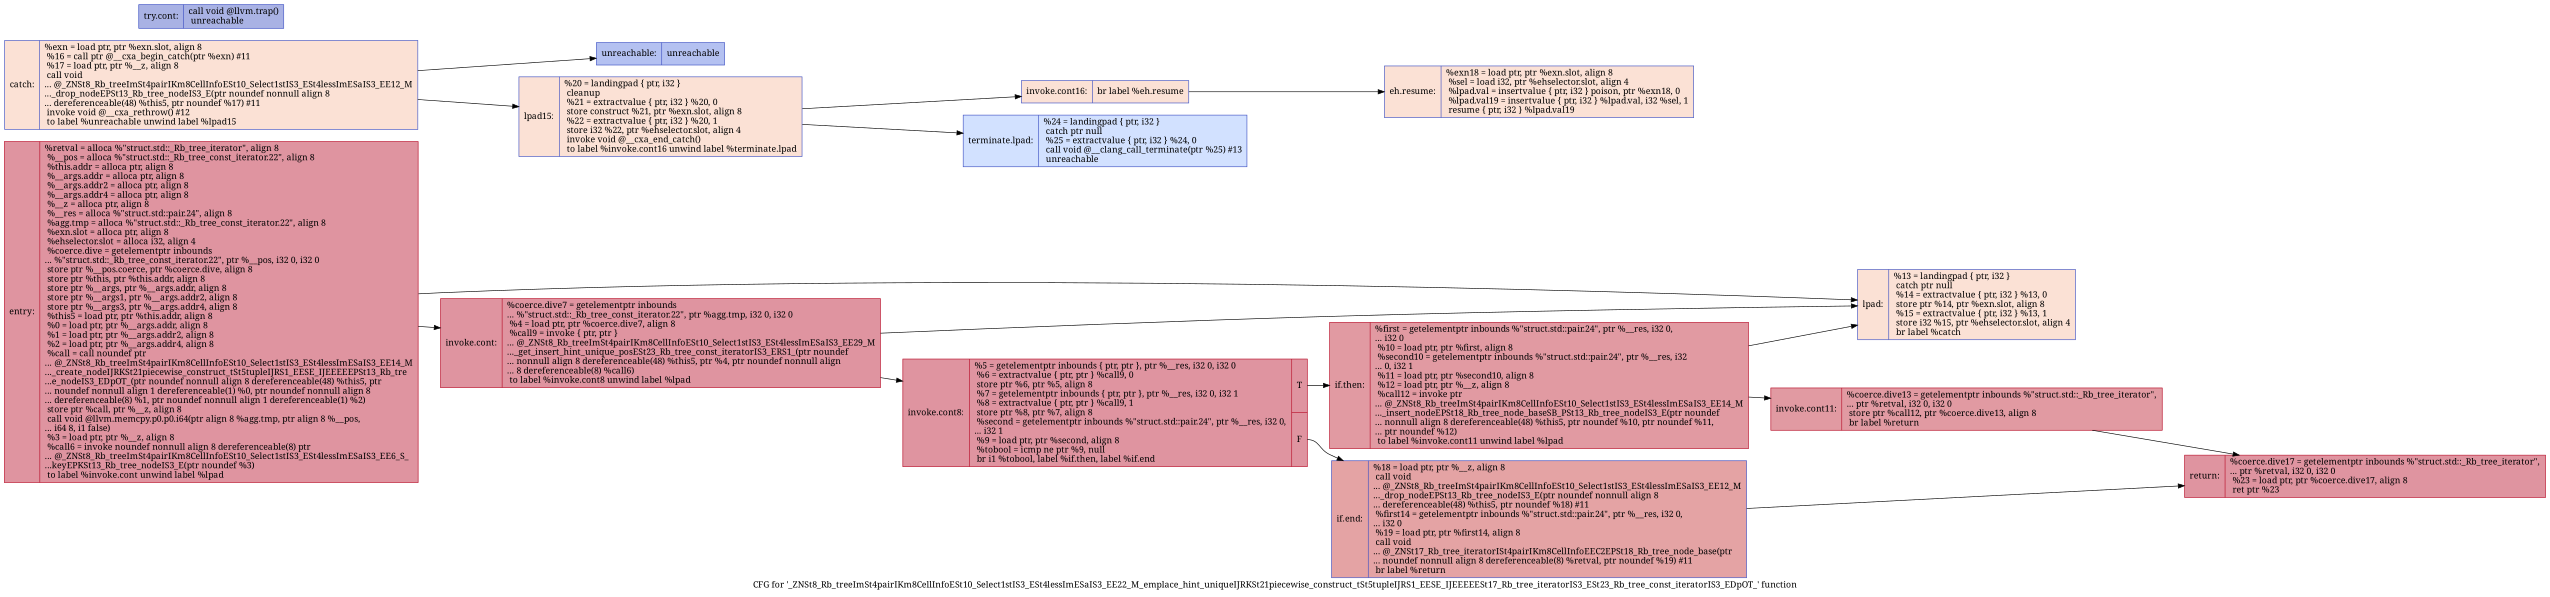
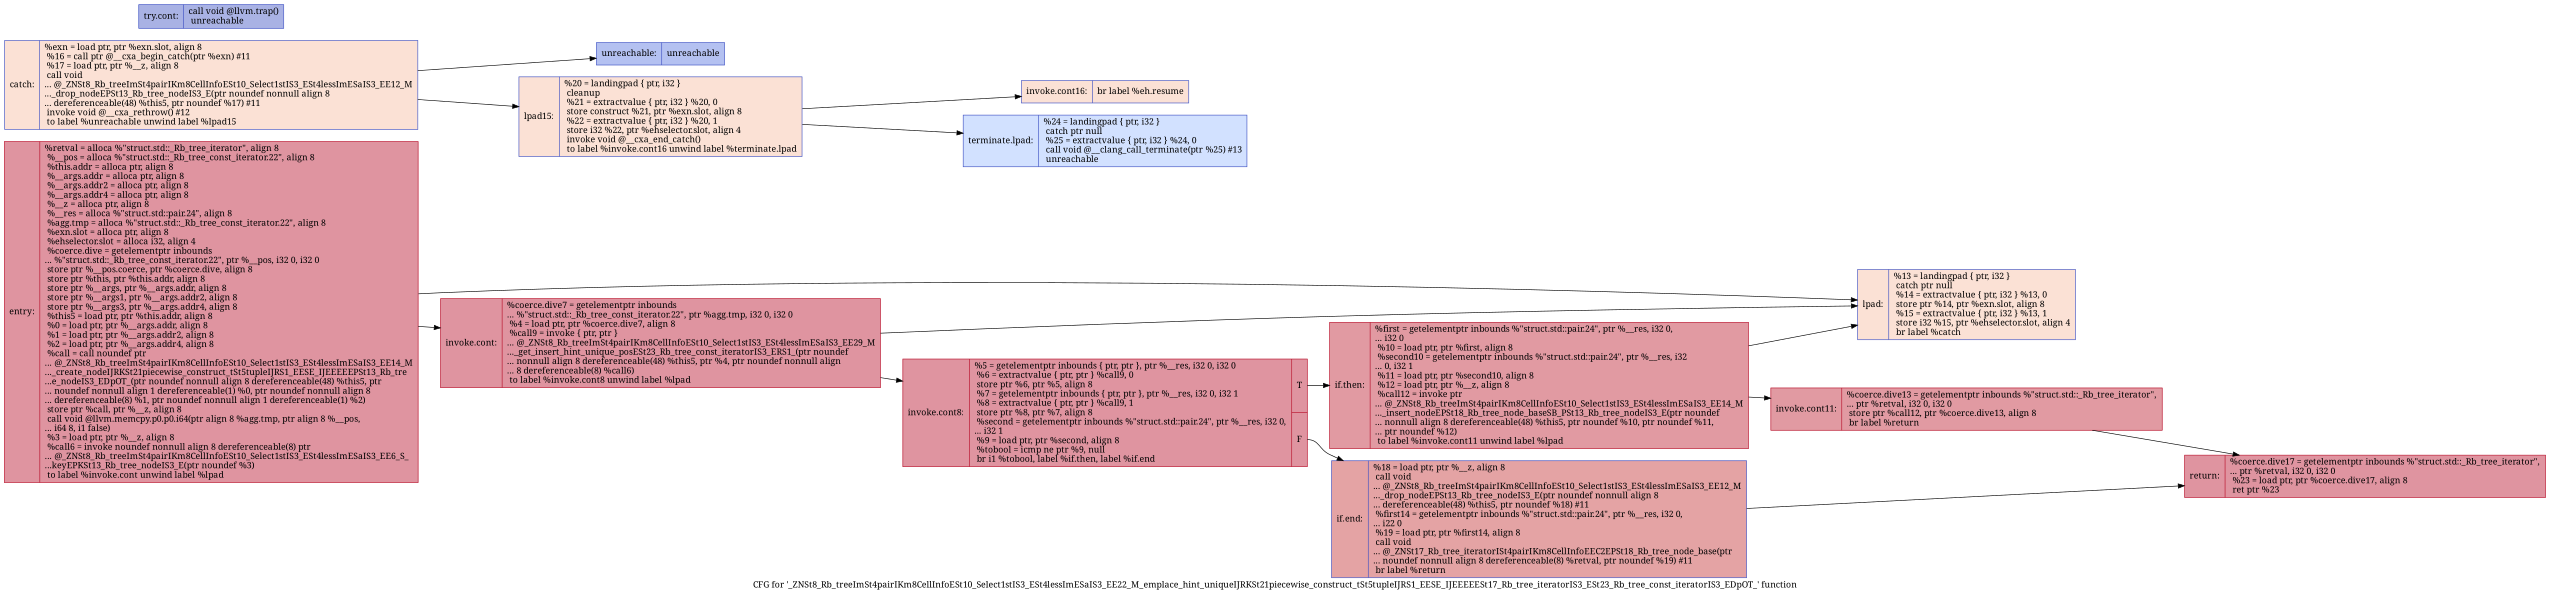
node "eh.resume:": removed
node "if.end:": text "... i32 0" -> "... i22 0"
